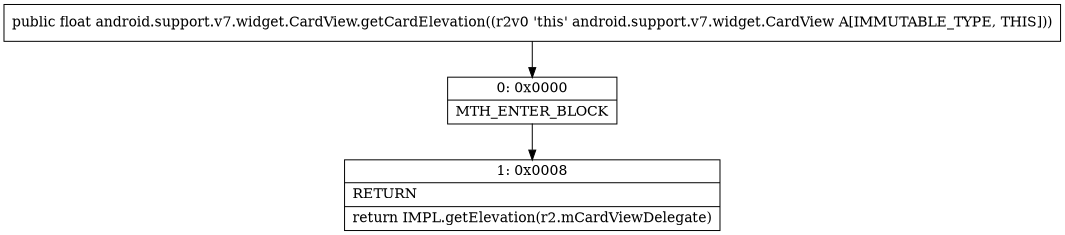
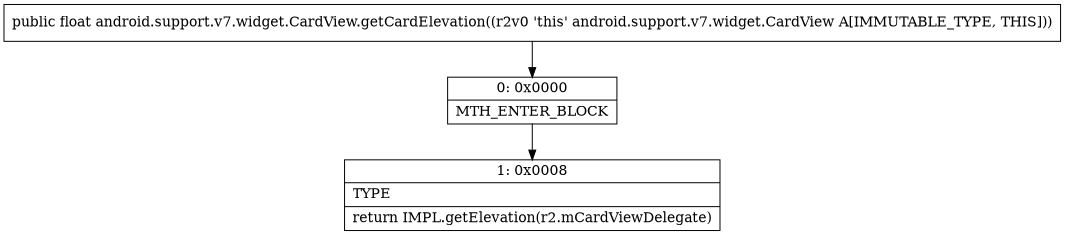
node "1: 0x0008": text "RETURN" -> "TYPE"
